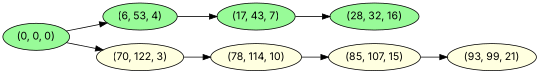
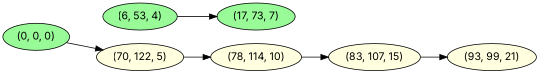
node "(17, 43, 7)": label "(17, 43, 7)" -> "(17, 73, 7)"
node "(28, 32, 16)": removed
edge "(0, 0, 0)" -> "(6, 53, 4)": removed
node "(70, 122, 3)": label "(70, 122, 3)" -> "(70, 122, 5)"
node "(85, 107, 15)": label "(85, 107, 15)" -> "(83, 107, 15)"
